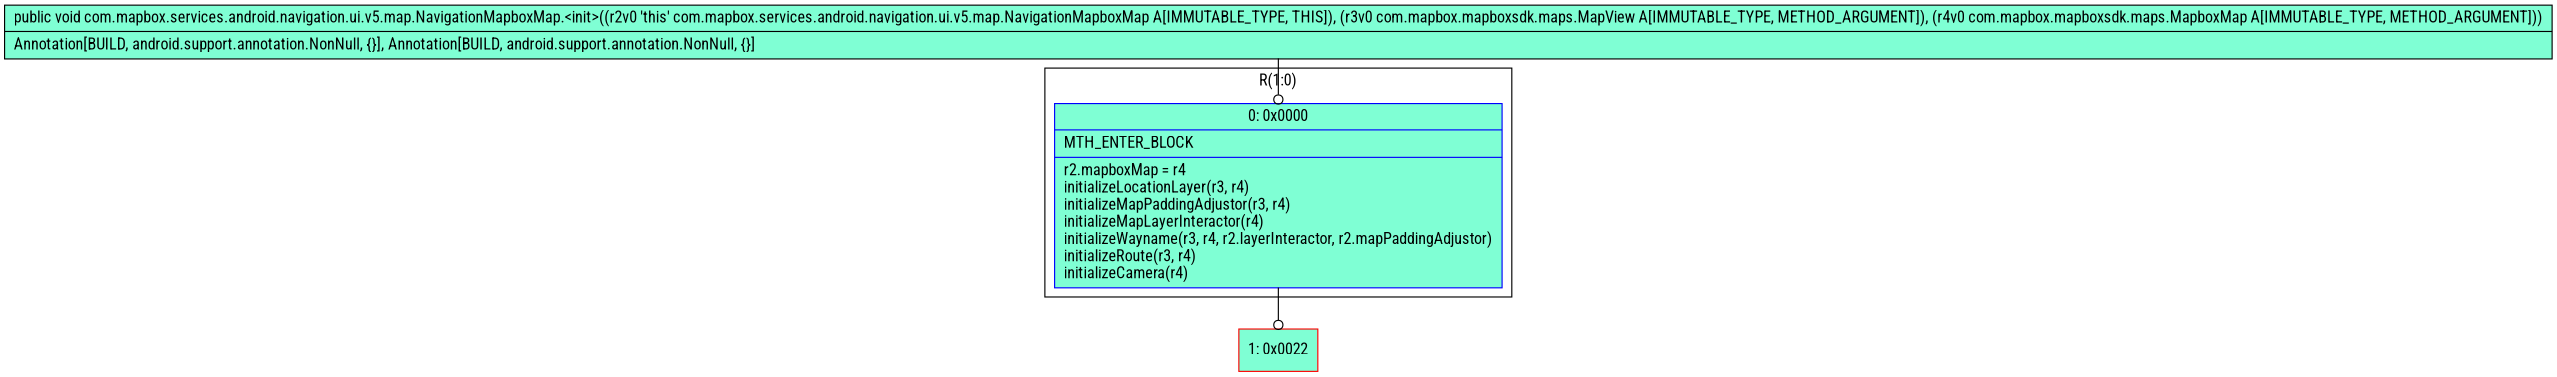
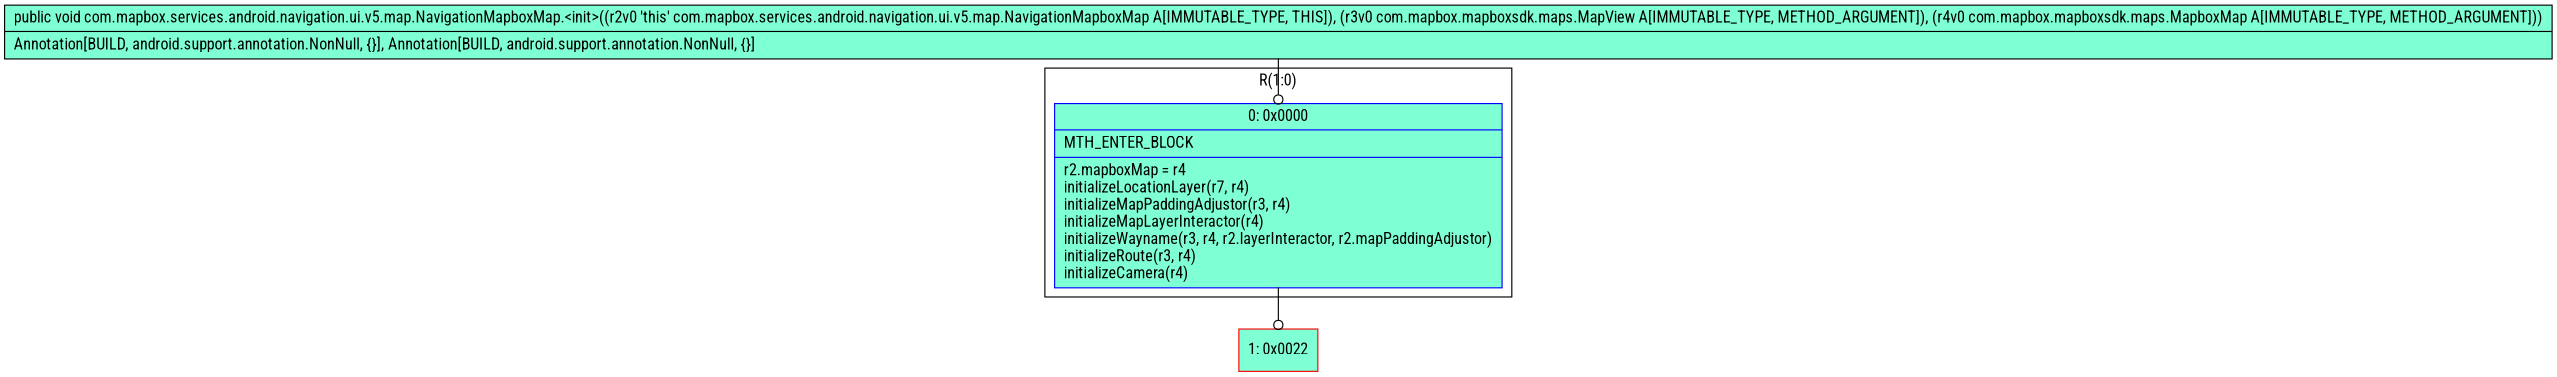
node "0: 0x0000": text "initializeLocationLayer(r3, r4)" -> "initializeLocationLayer(r7, r4)"
